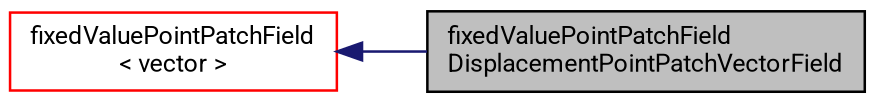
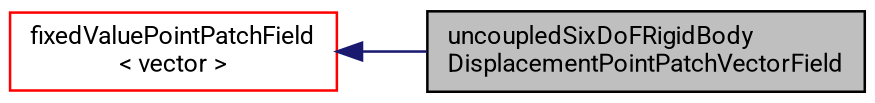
node "fixedValuePointPatchField DisplacementPointPatchVectorField": label "fixedValuePointPatchField DisplacementPointPatchVectorField" -> "uncoupledSixDoFRigidBody DisplacementPointPatchVectorField"
